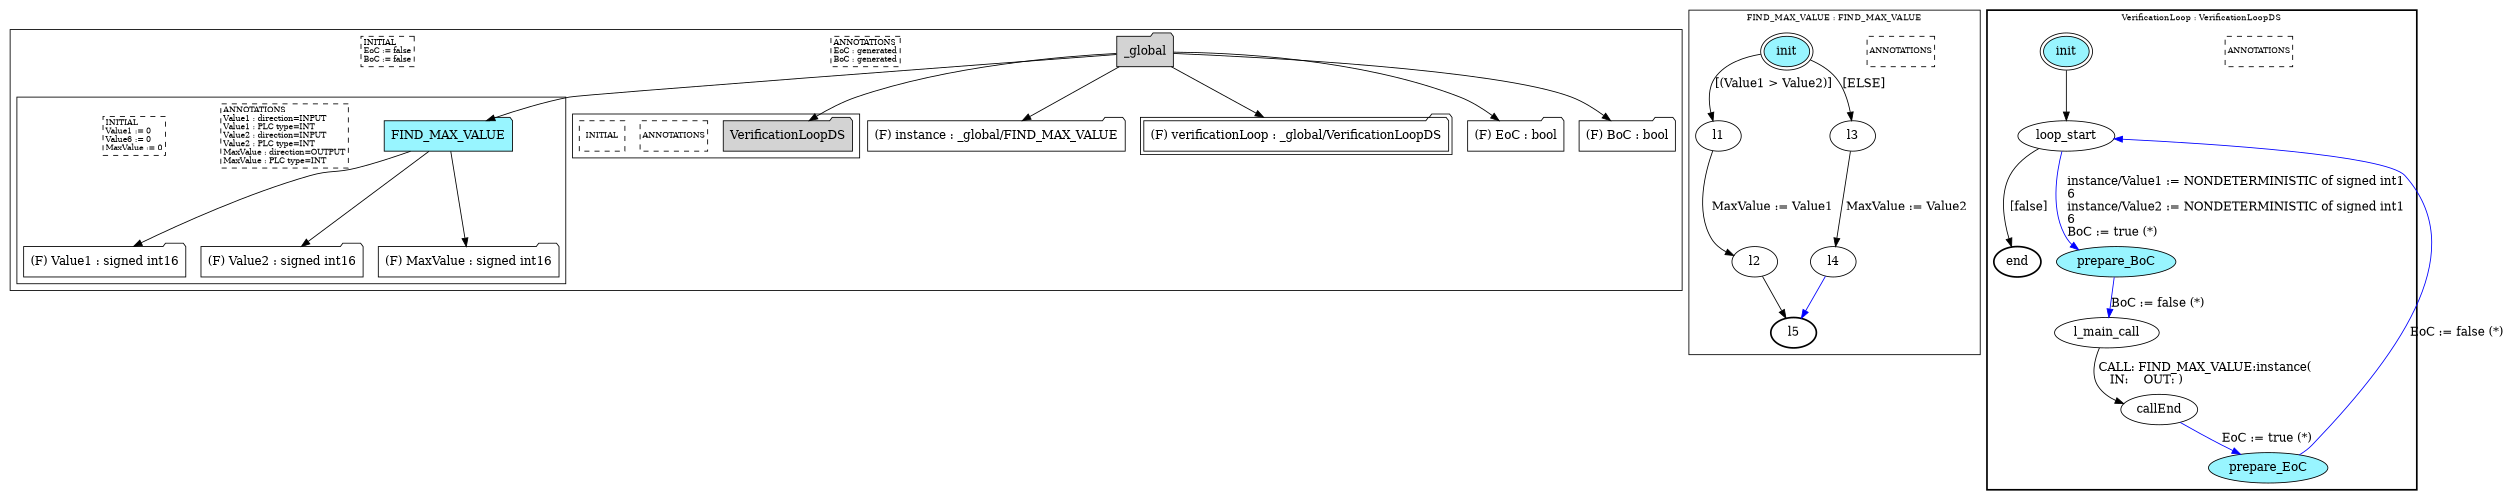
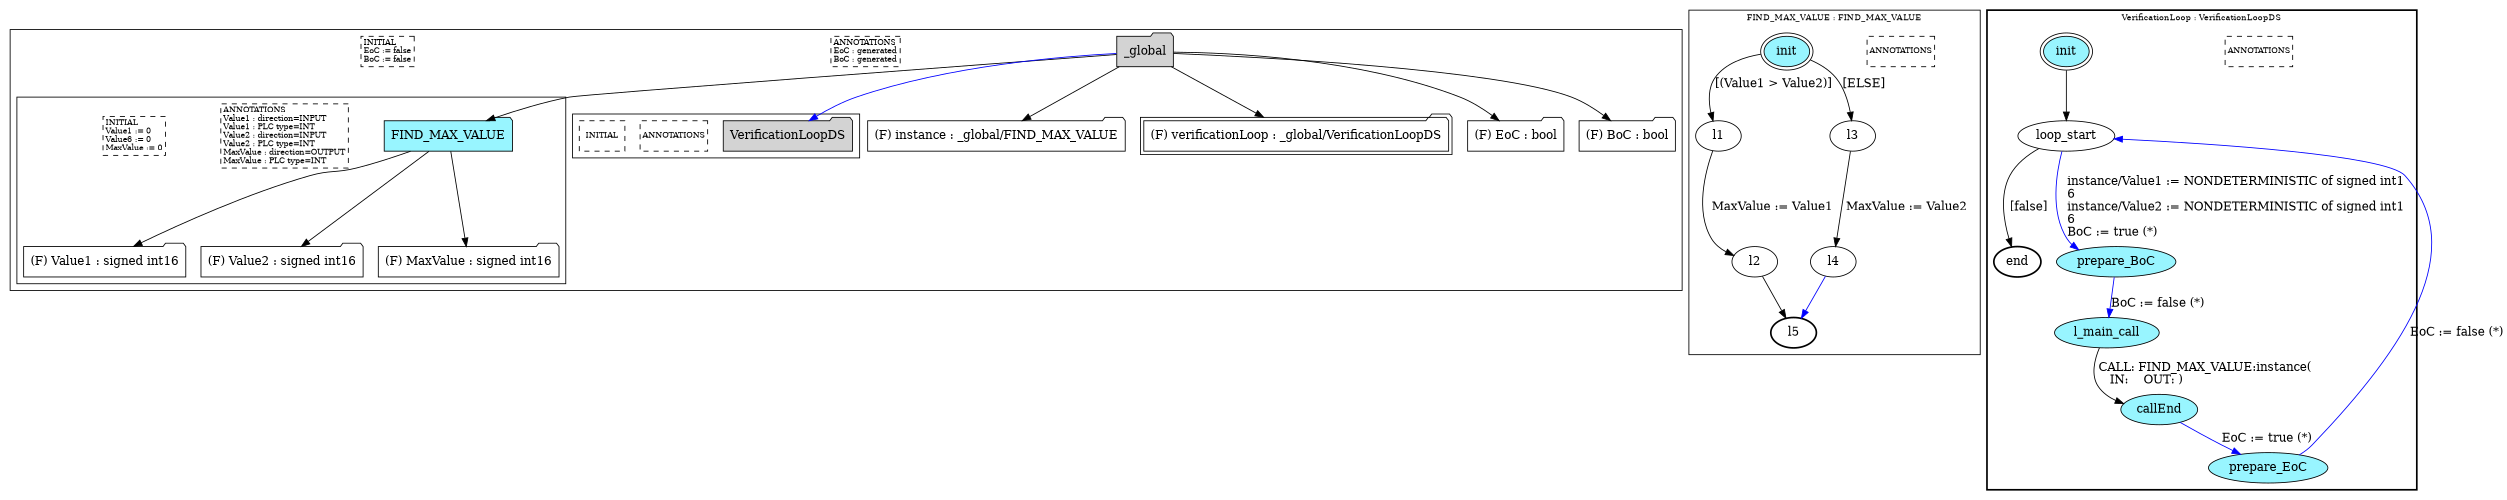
edge "_global" -> "VerificationLoopDS": color black -> blue
node "l_main_call": fillcolor white -> cadetblue1
node "callEnd": fillcolor white -> cadetblue1
